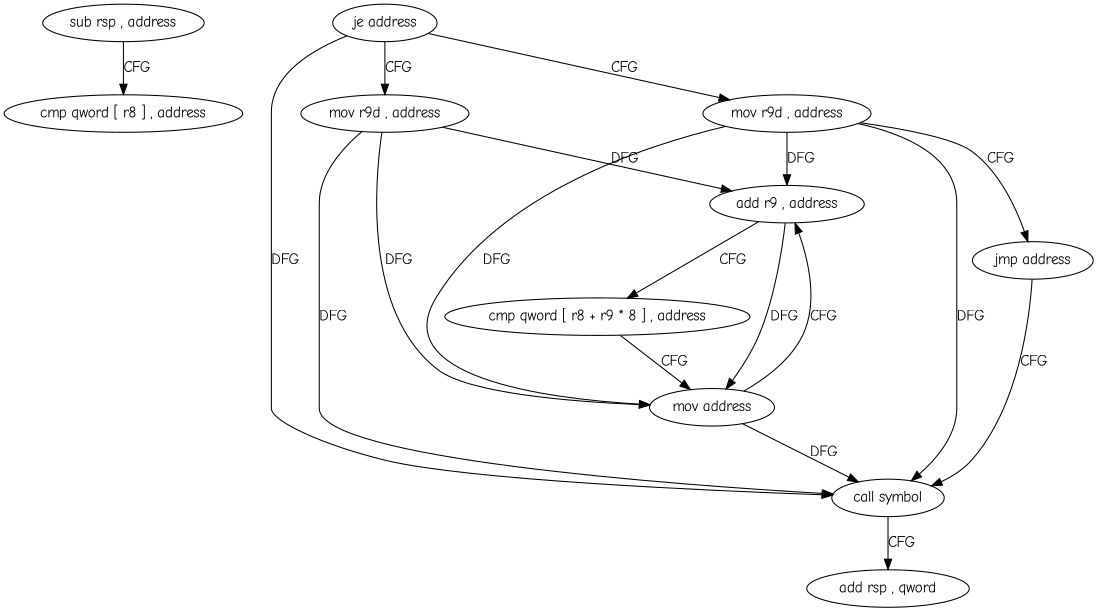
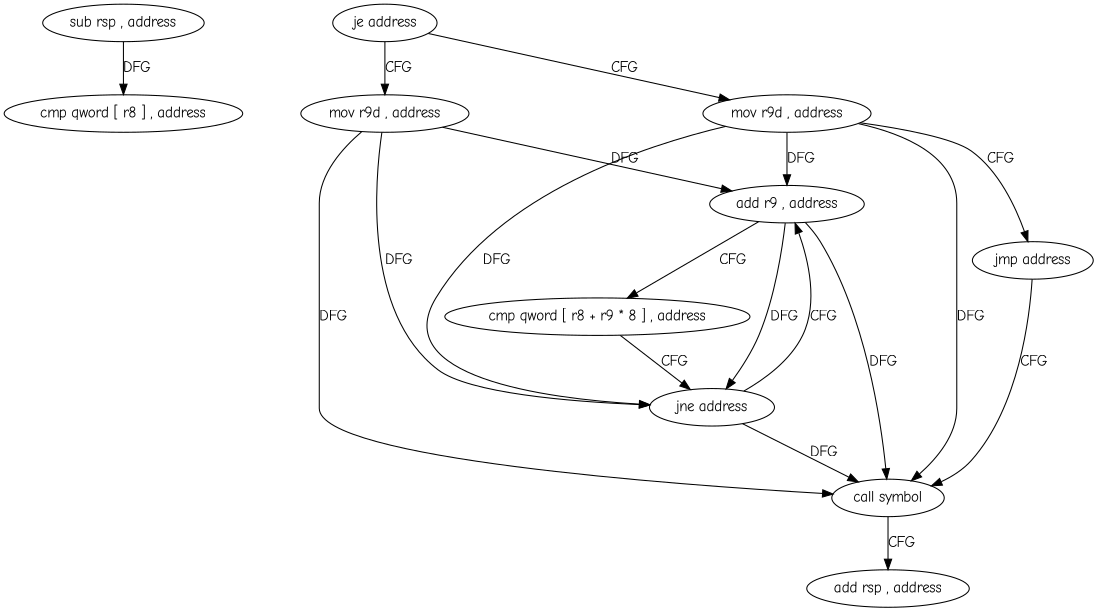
edge "sub rsp , address" -> "cmp qword [ r8 ] , address": label "CFG" -> "DFG"
node "mov address": label "mov address" -> "jne address"
edge "je address" -> "call symbol": now "add r9 , address" -> "call symbol"
node "add rsp , qword": label "add rsp , qword" -> "add rsp , address"
